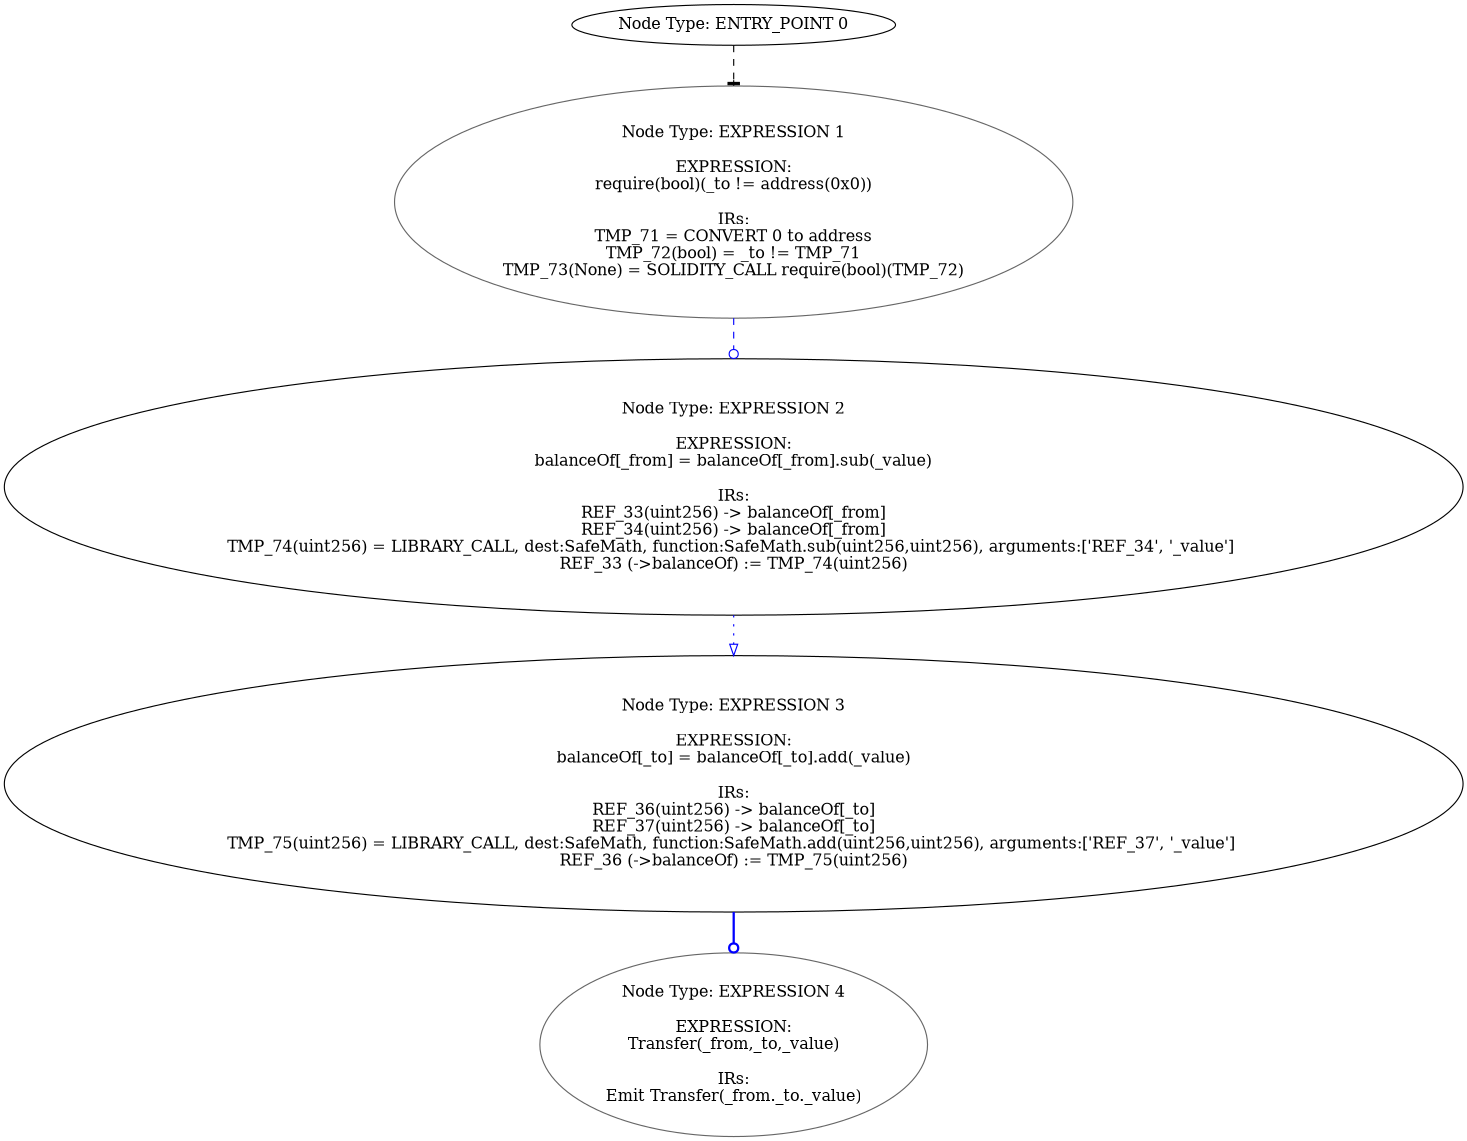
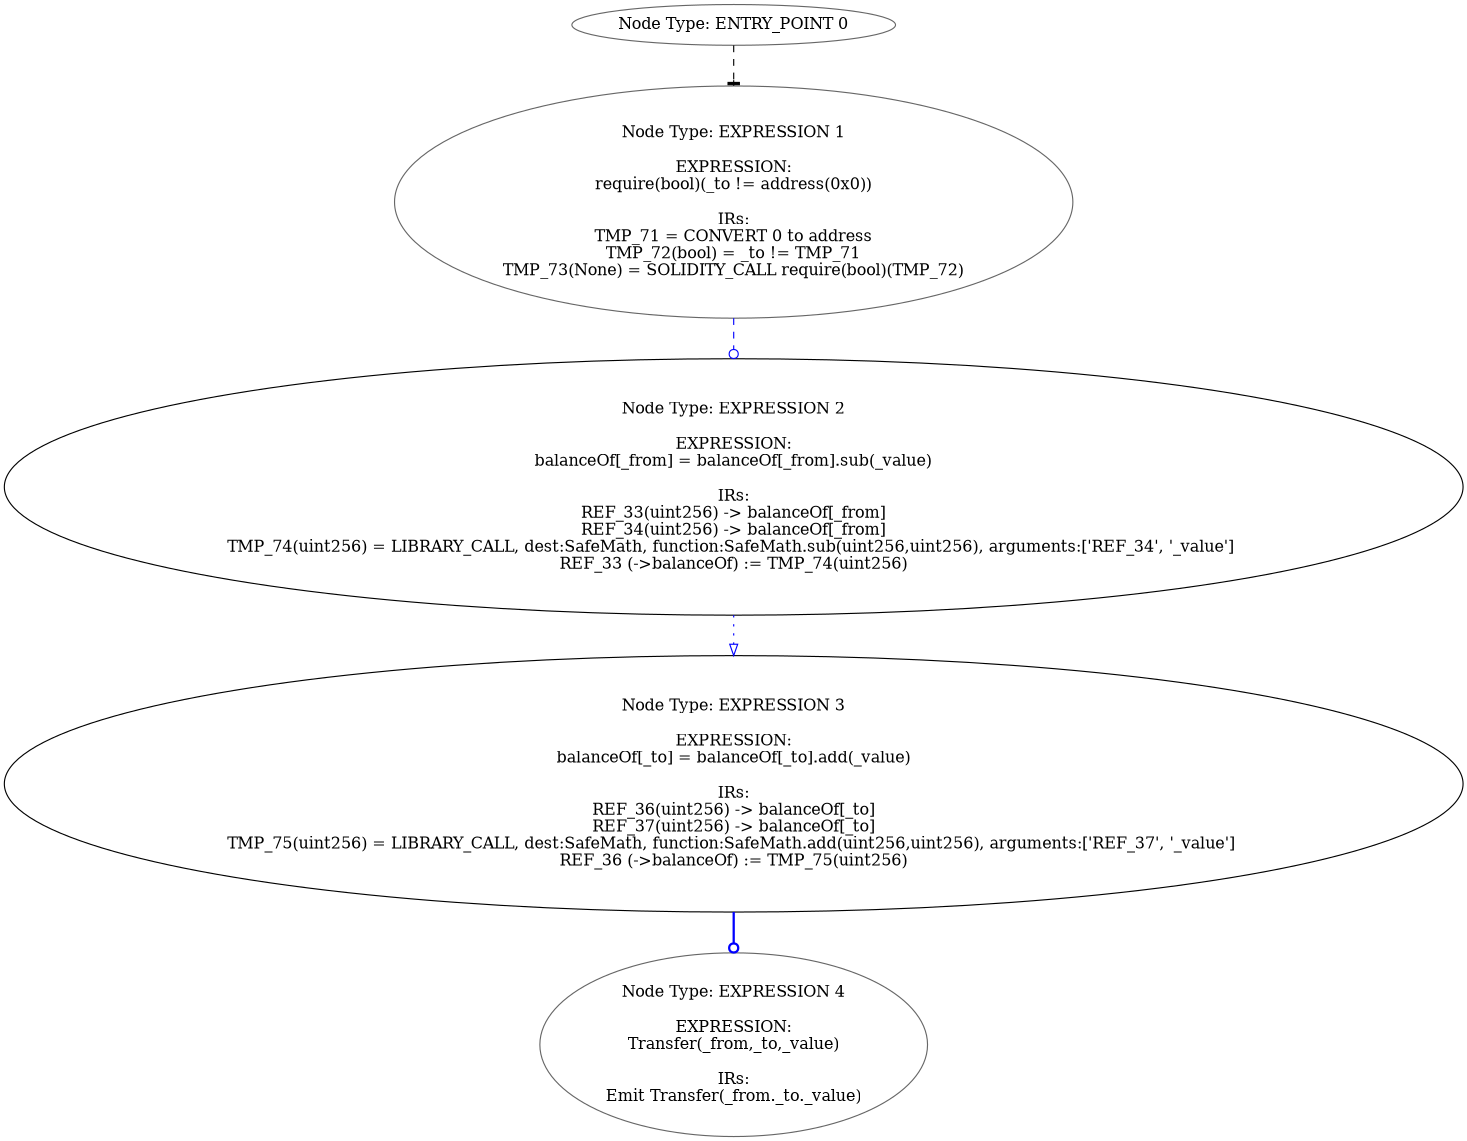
node "Node Type: ENTRY_POINT 0": color black -> gray40
